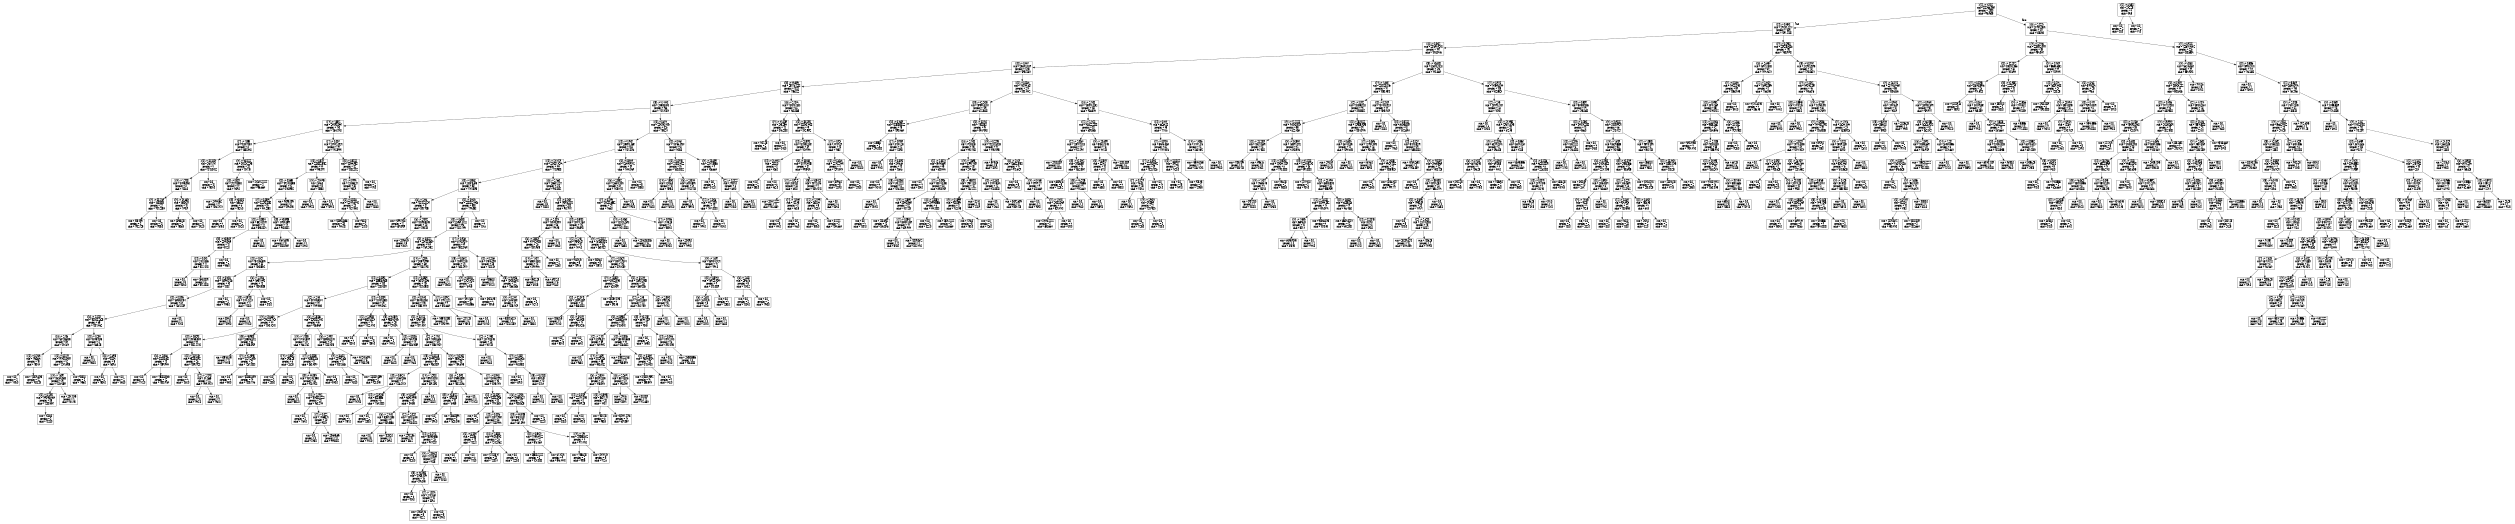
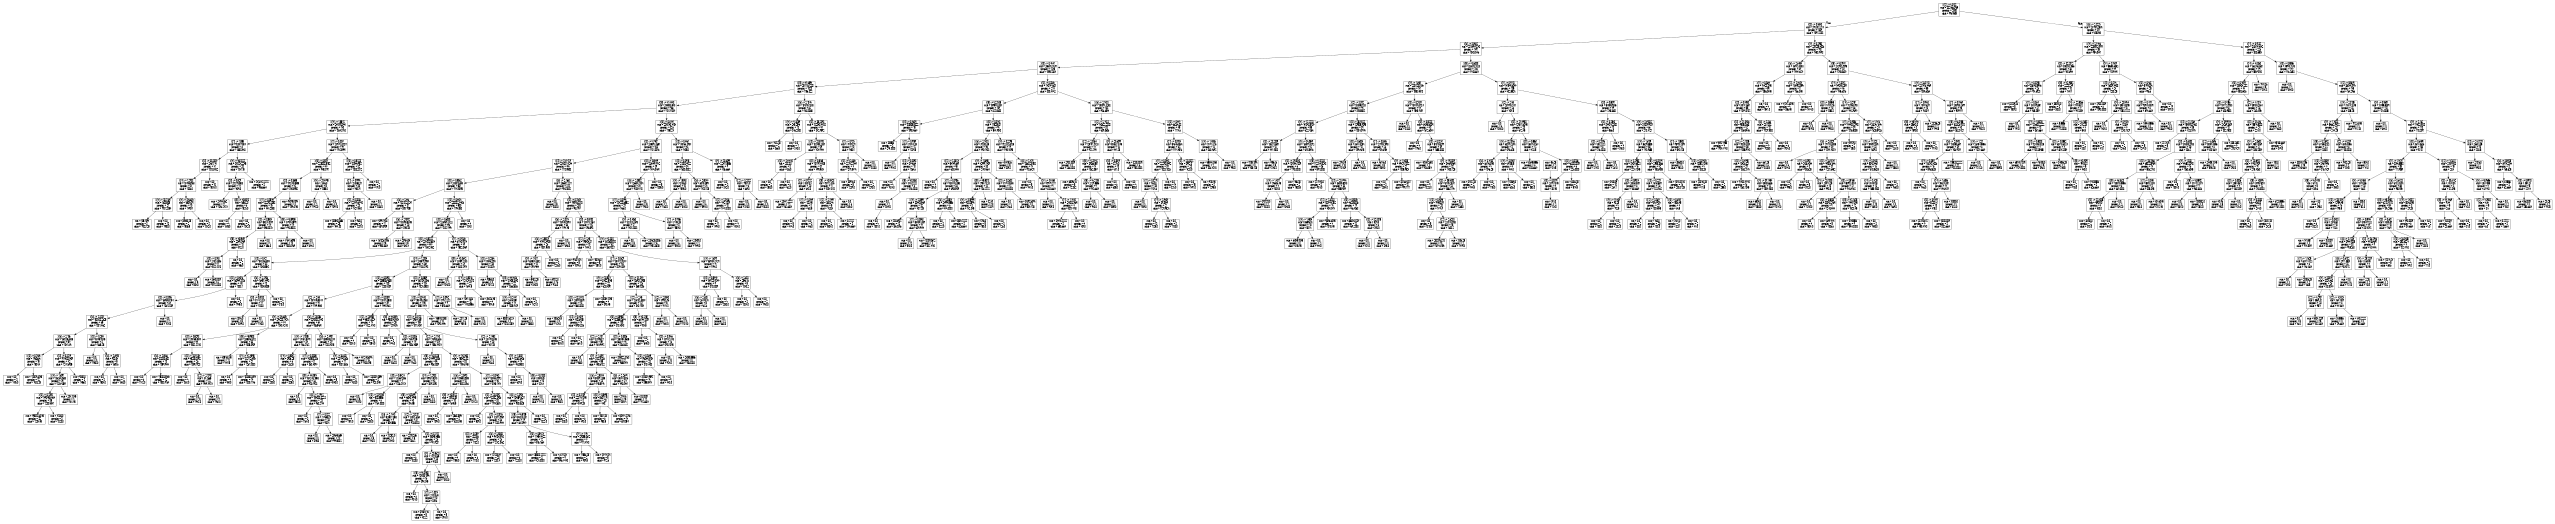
edge "X[4] <= 22.5366 mse = 977.0612 samples = 7 value = 79.2857" -> "X[2] <= 6.1653 mse = 272.25 samples = 4 value = 54.5": added
edge "X[0] <= 0.8019 mse = 2319.1875 samples = 4 value = 80.75" -> "mse = 56.25 samples = 2 value = 37.5": reversed
node "mse = 20.25 mse = 2 value = 192.5": label "mse = 20.25 mse = 2 value = 192.5" -> "mse = 20.25 samples = 2 value = 192.5"
node "mse = 0.0 samples = 4 value = 187.6": label "mse = 0.0 samples = 4 value = 187.6" -> "mse = 0.0 samples = 4 value = 187.0"
node "mse = 161326.9156 samples = 15 value = 950.8667": added
node "mse = 195028.6875 samples = 32 value = 1284.75": added
